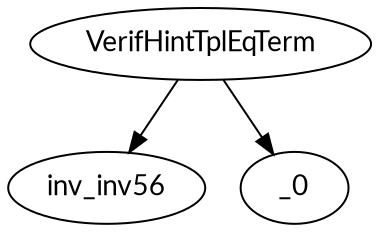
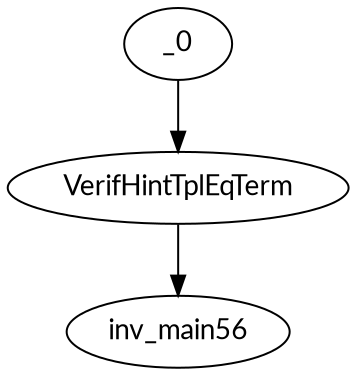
edge "VerifHintTplEqTerm" -> "_0": reversed
node "inv_inv56": label "inv_inv56" -> "inv_main56"
